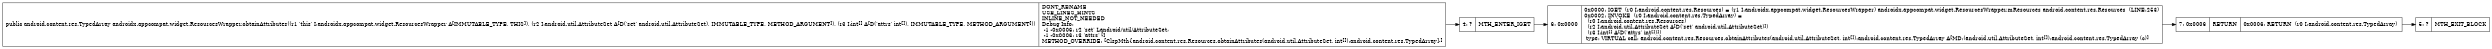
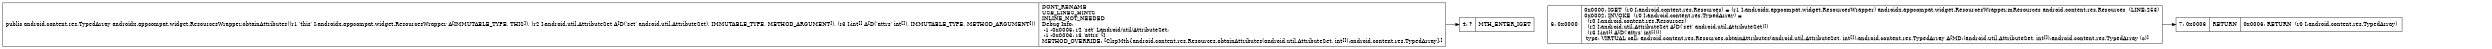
edge "4: ?" -> "6: 0x0000": removed
node "5: ?": removed
